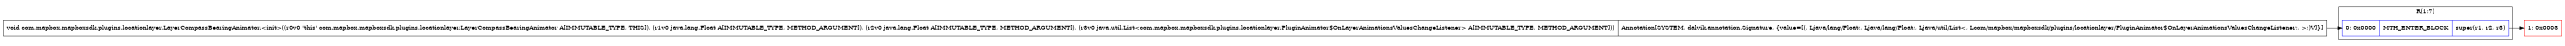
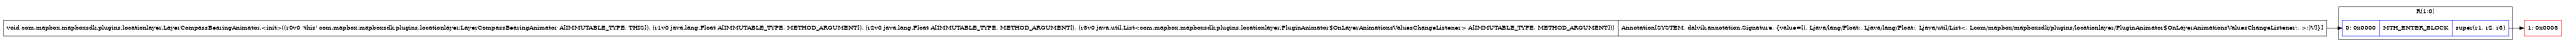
cluster "R(1:7)": label "R(1:7)" -> "R(1:0)"
